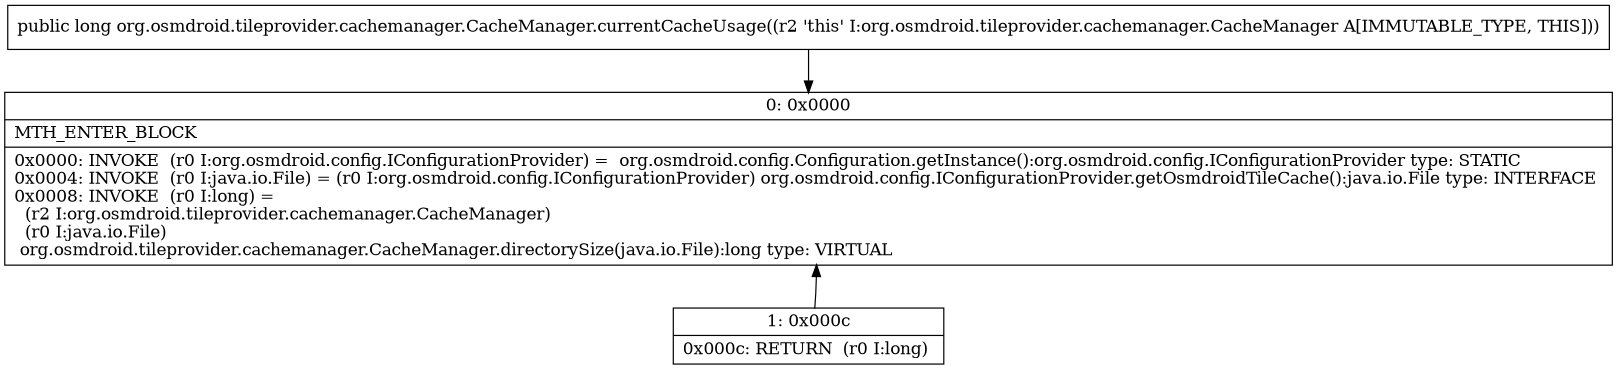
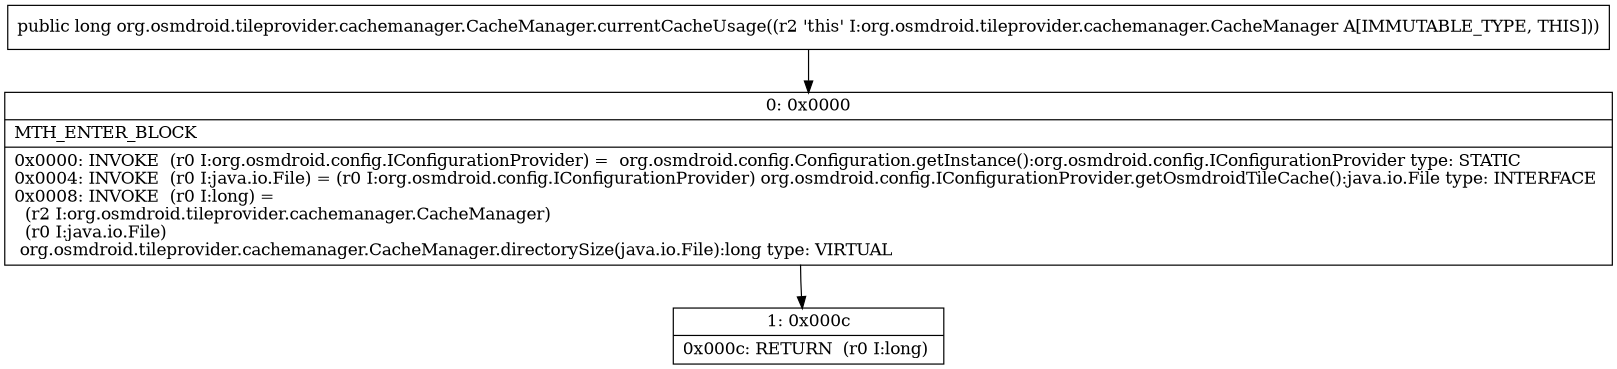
edge "1: 0x000c" -> "0: 0x0000": reversed
